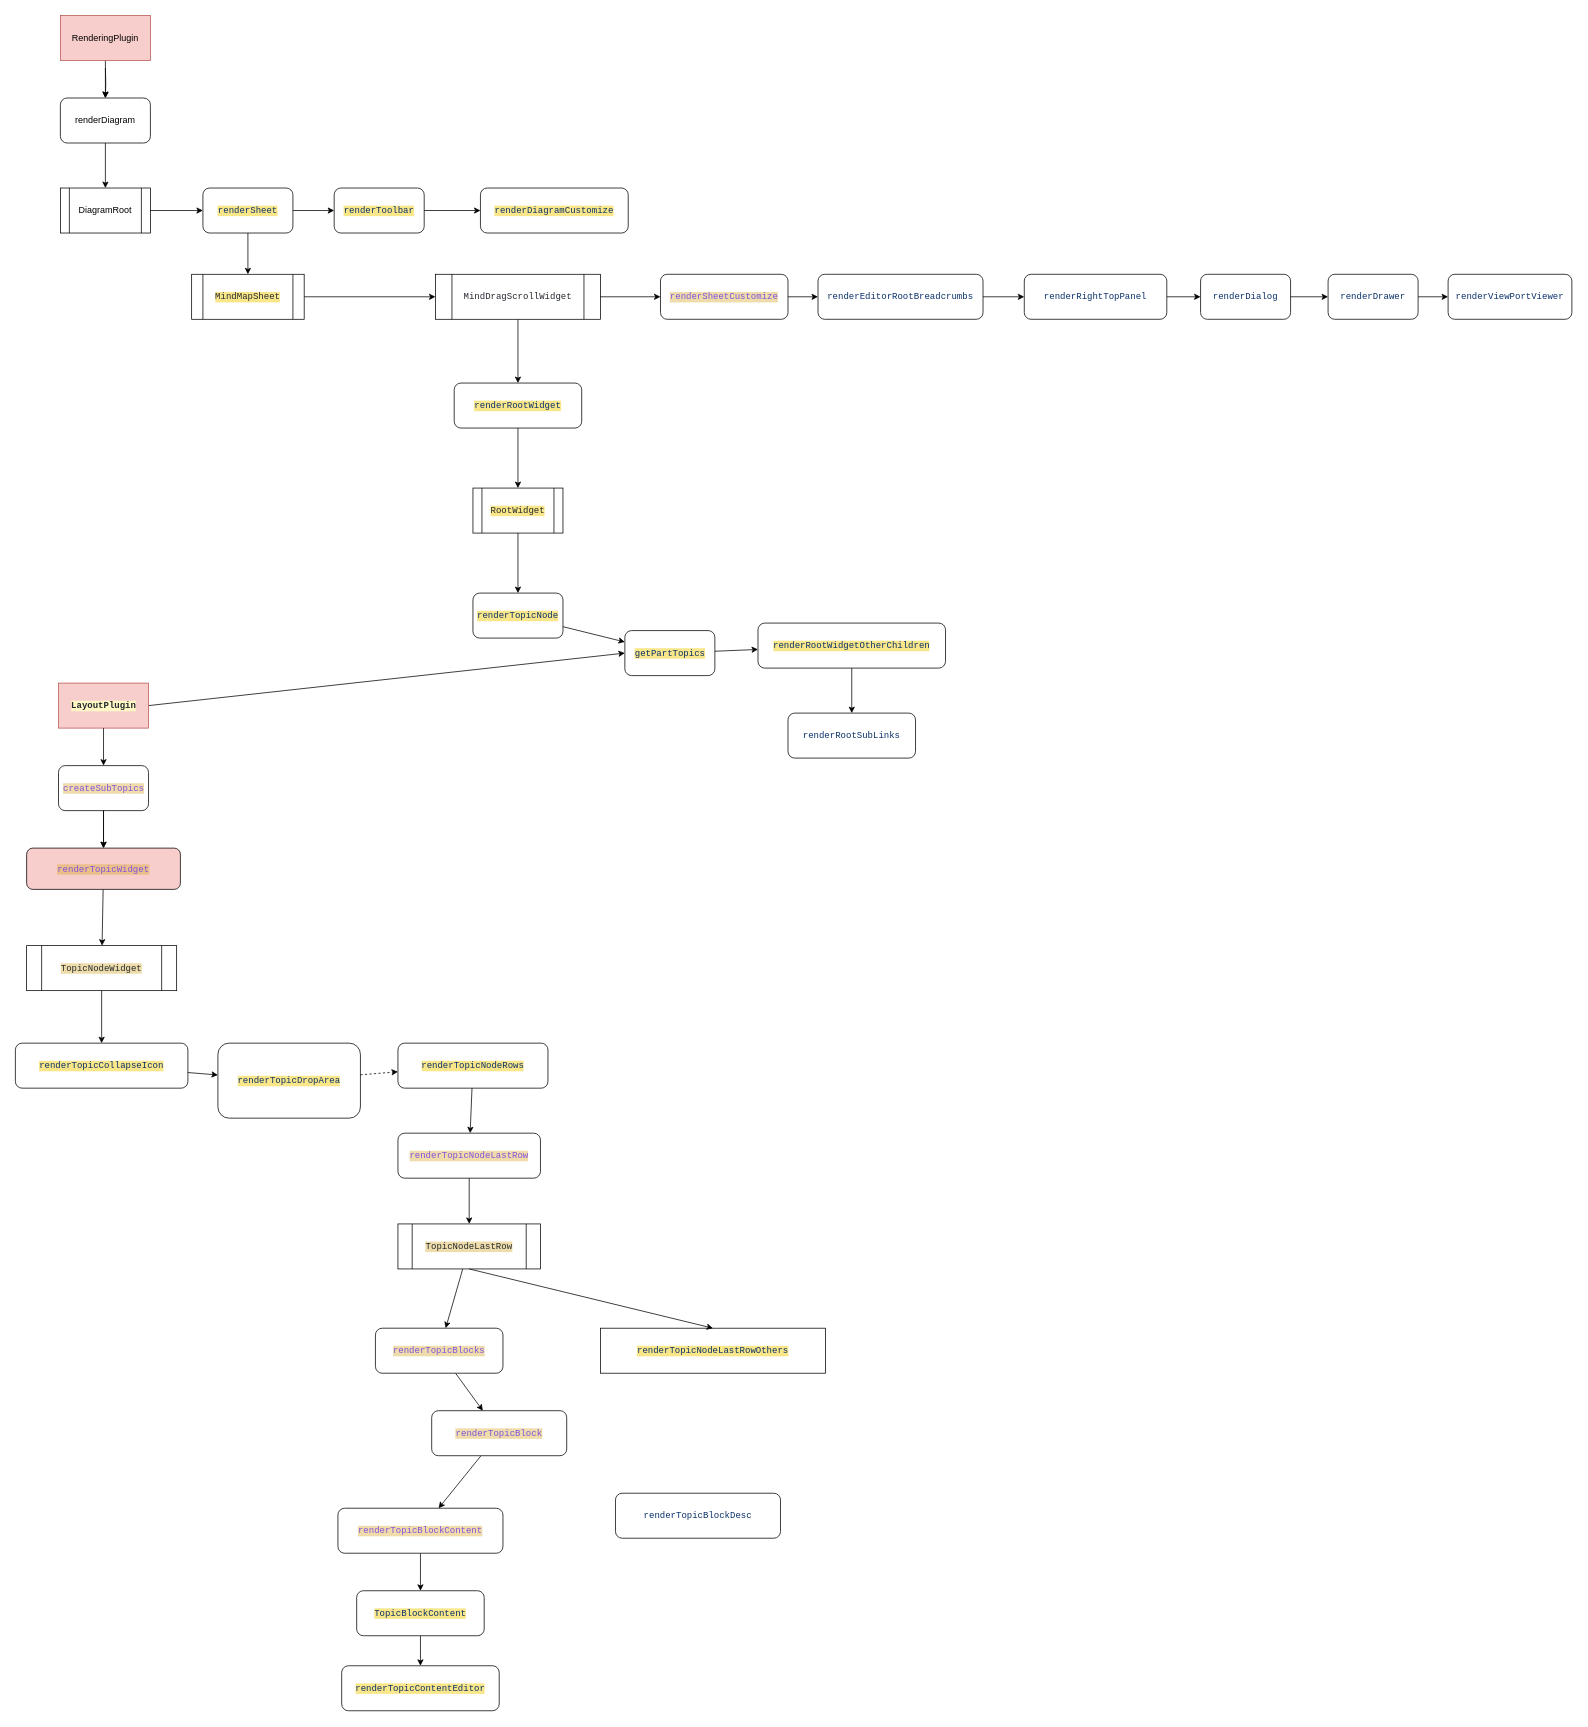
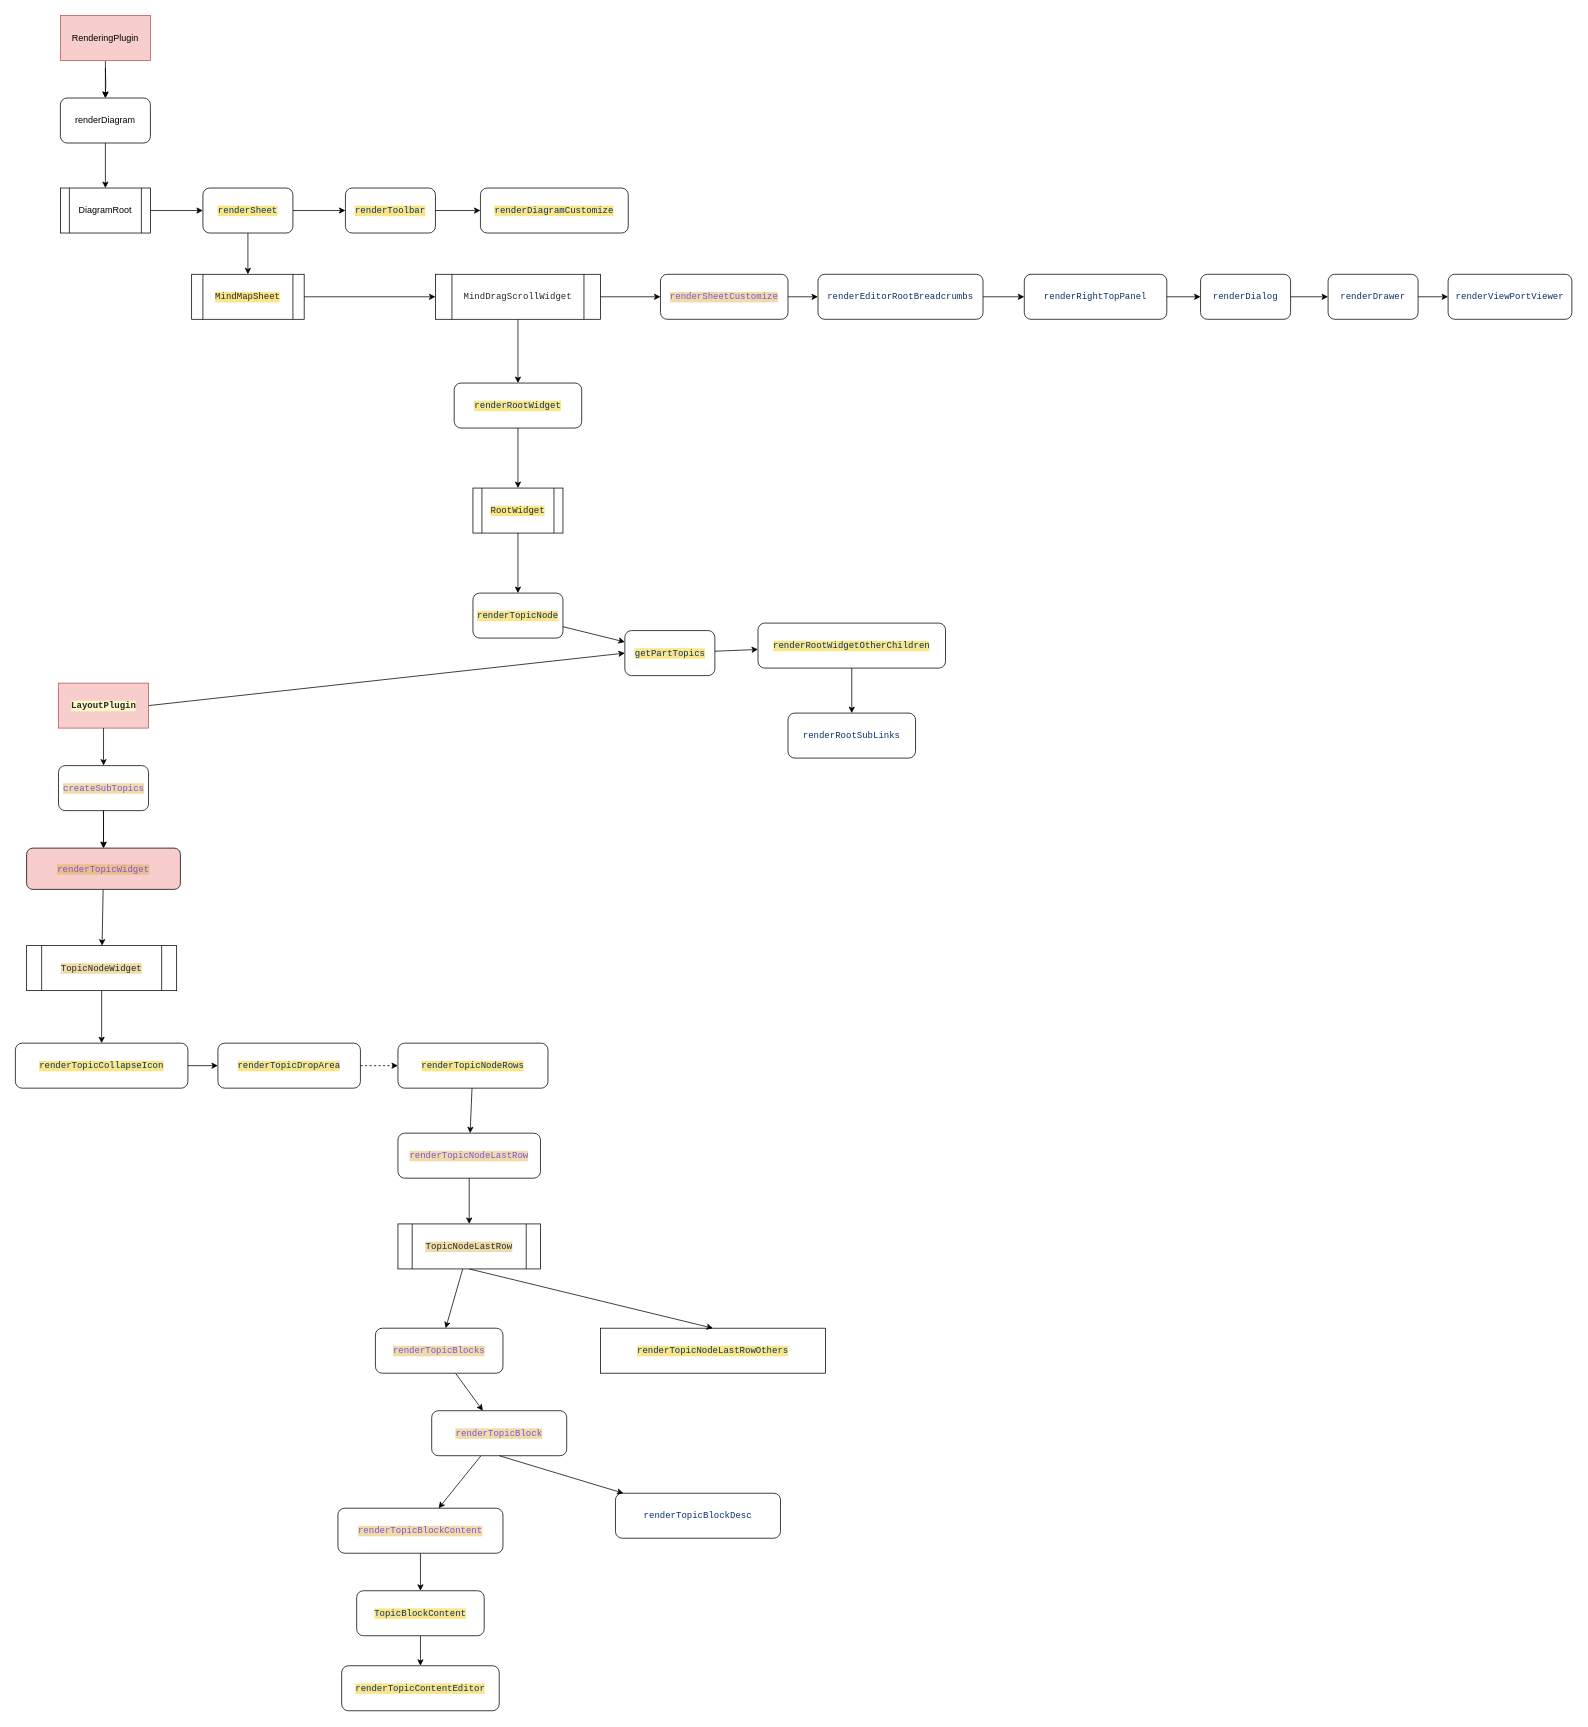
node "renderToolbar": moved (379, 210) -> (390, 210)
node "renderTopicDropArea": size 143x75 -> 143x45
edge "renderTopicBlock" -> "renderTopicBlockDesc": added
